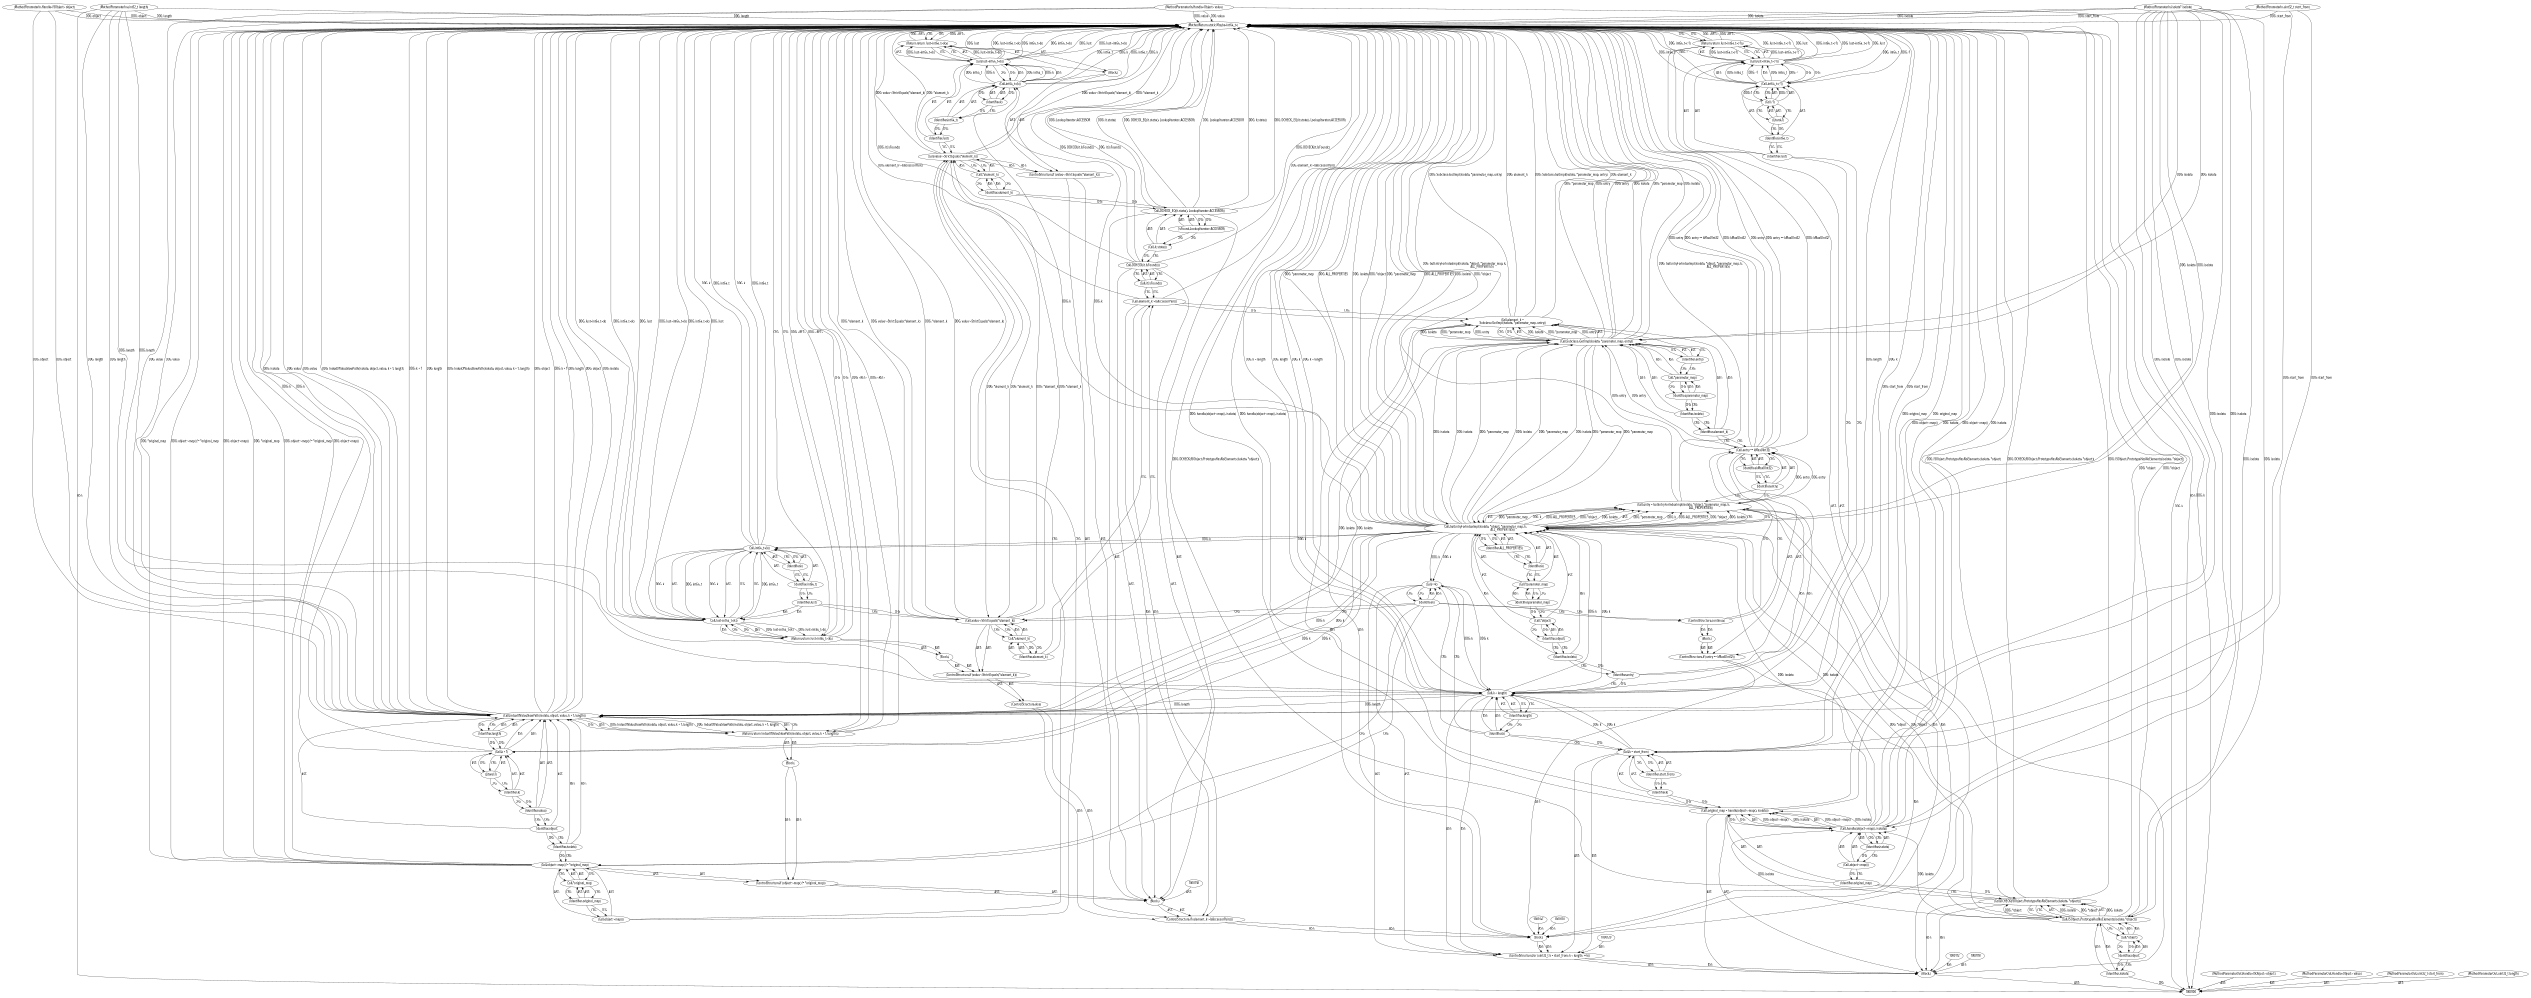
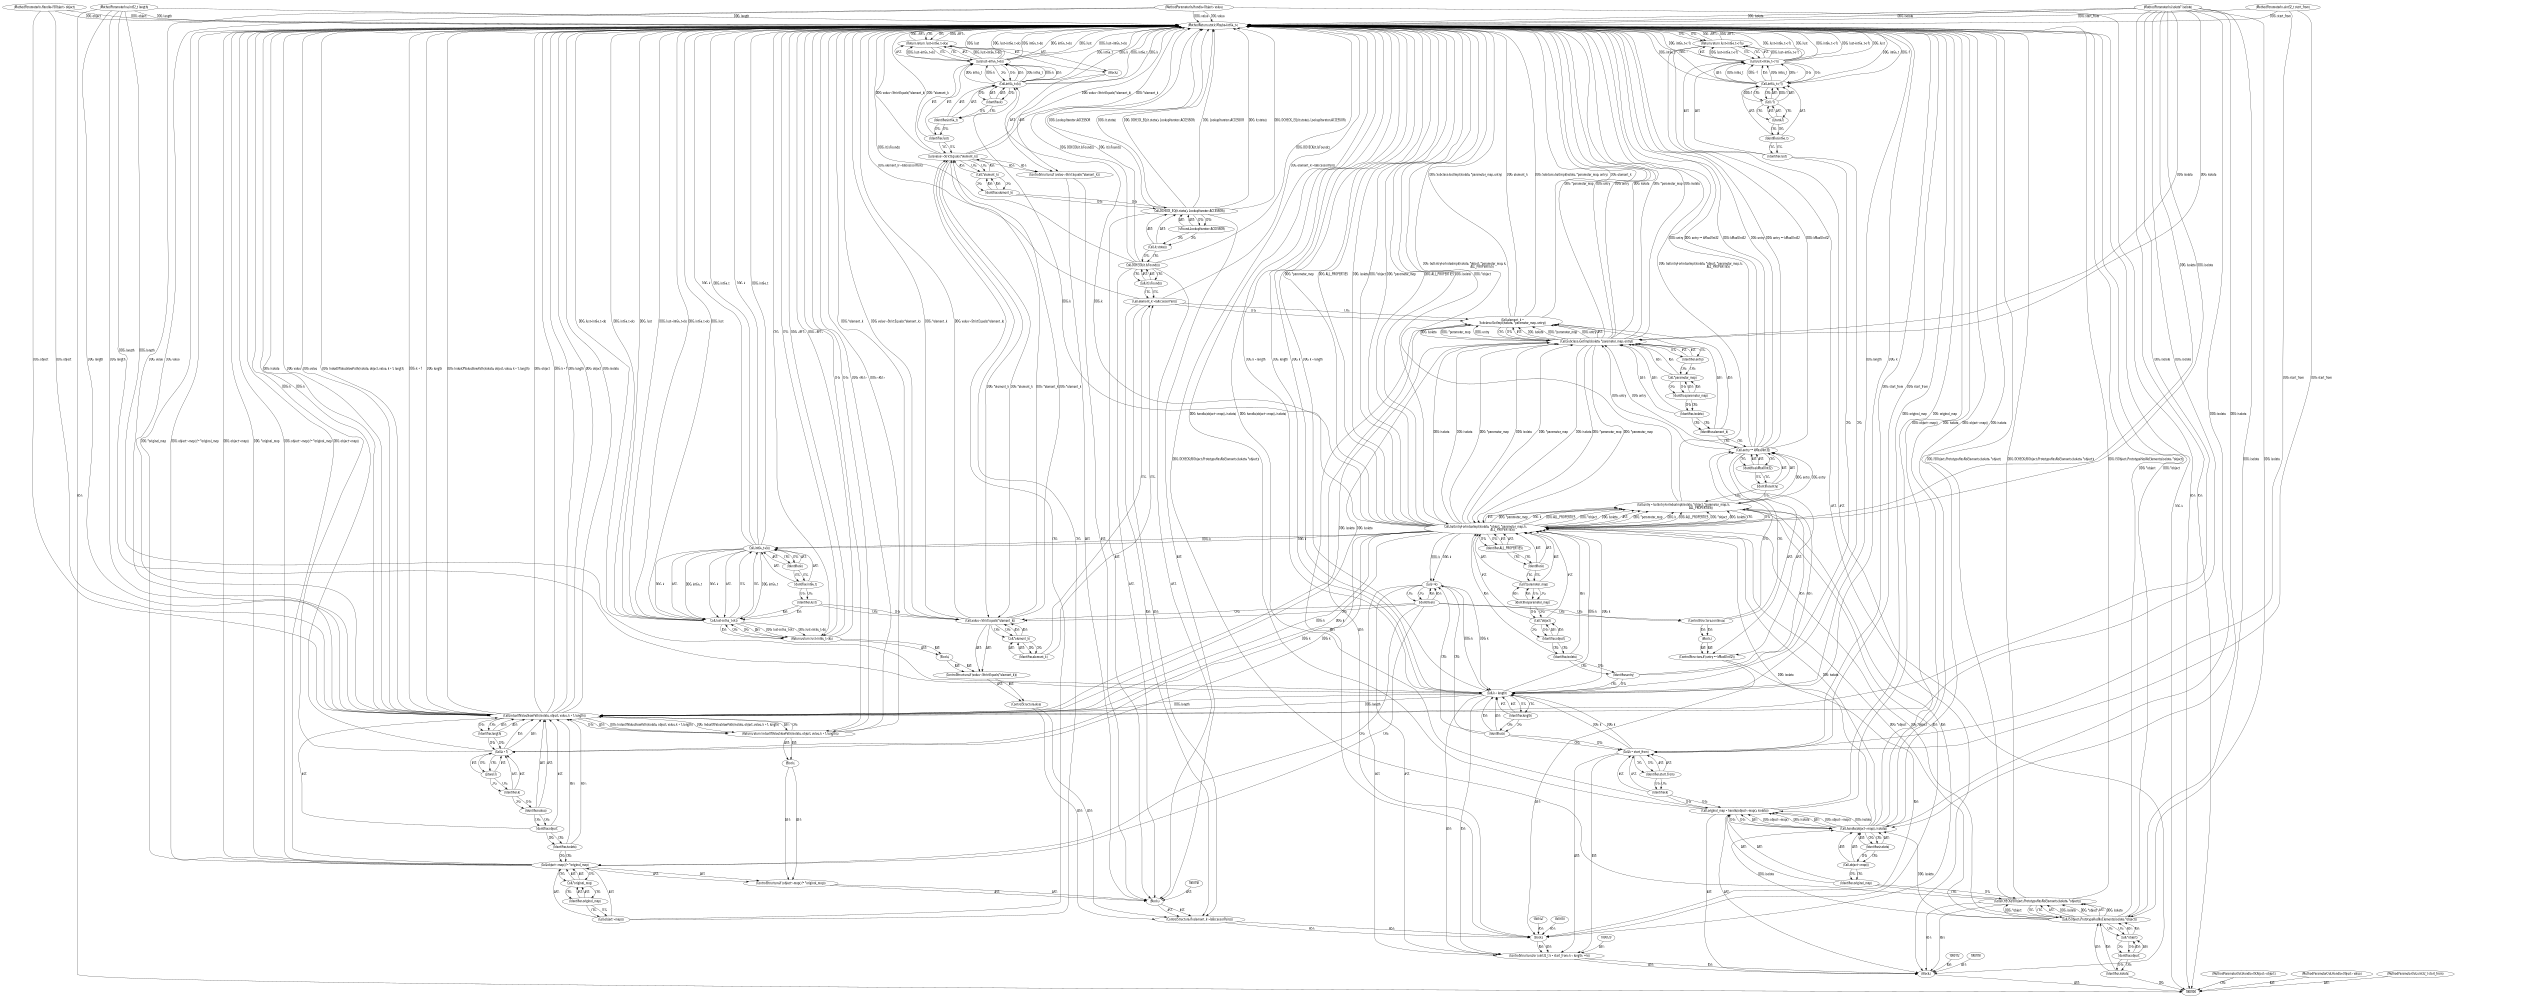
edge "(MethodParameterIn,Isolate* isolate)" -> "1000100": label "DDG: k" -> "AST: "
node "(MethodParameterOut,uint32_t length)": removed
edge "(MethodParameterOut,Handle<JSObject> object)" -> "1000100": label "AST: " -> "CFG: "
